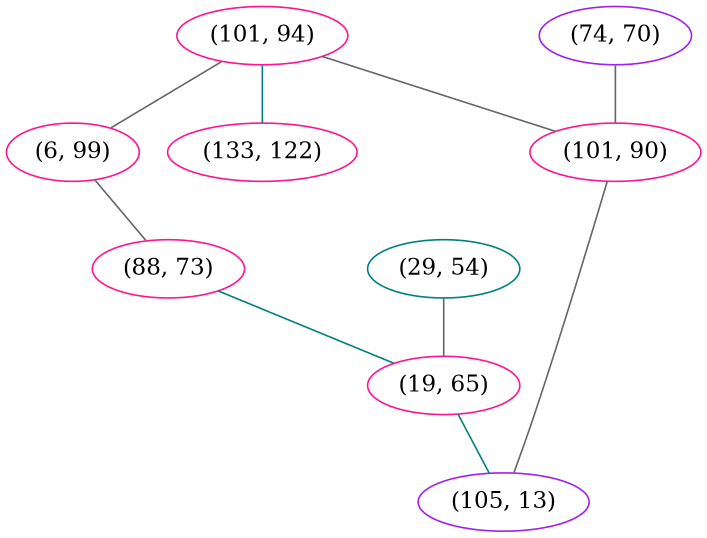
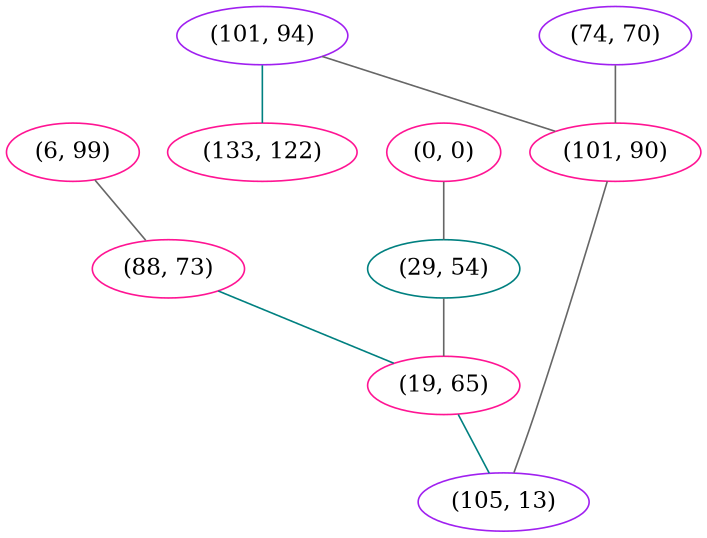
node "(101, 94)": color deeppink -> purple
edge "(101, 94)" -- "(6, 99)": removed
node "(0, 0)": added
